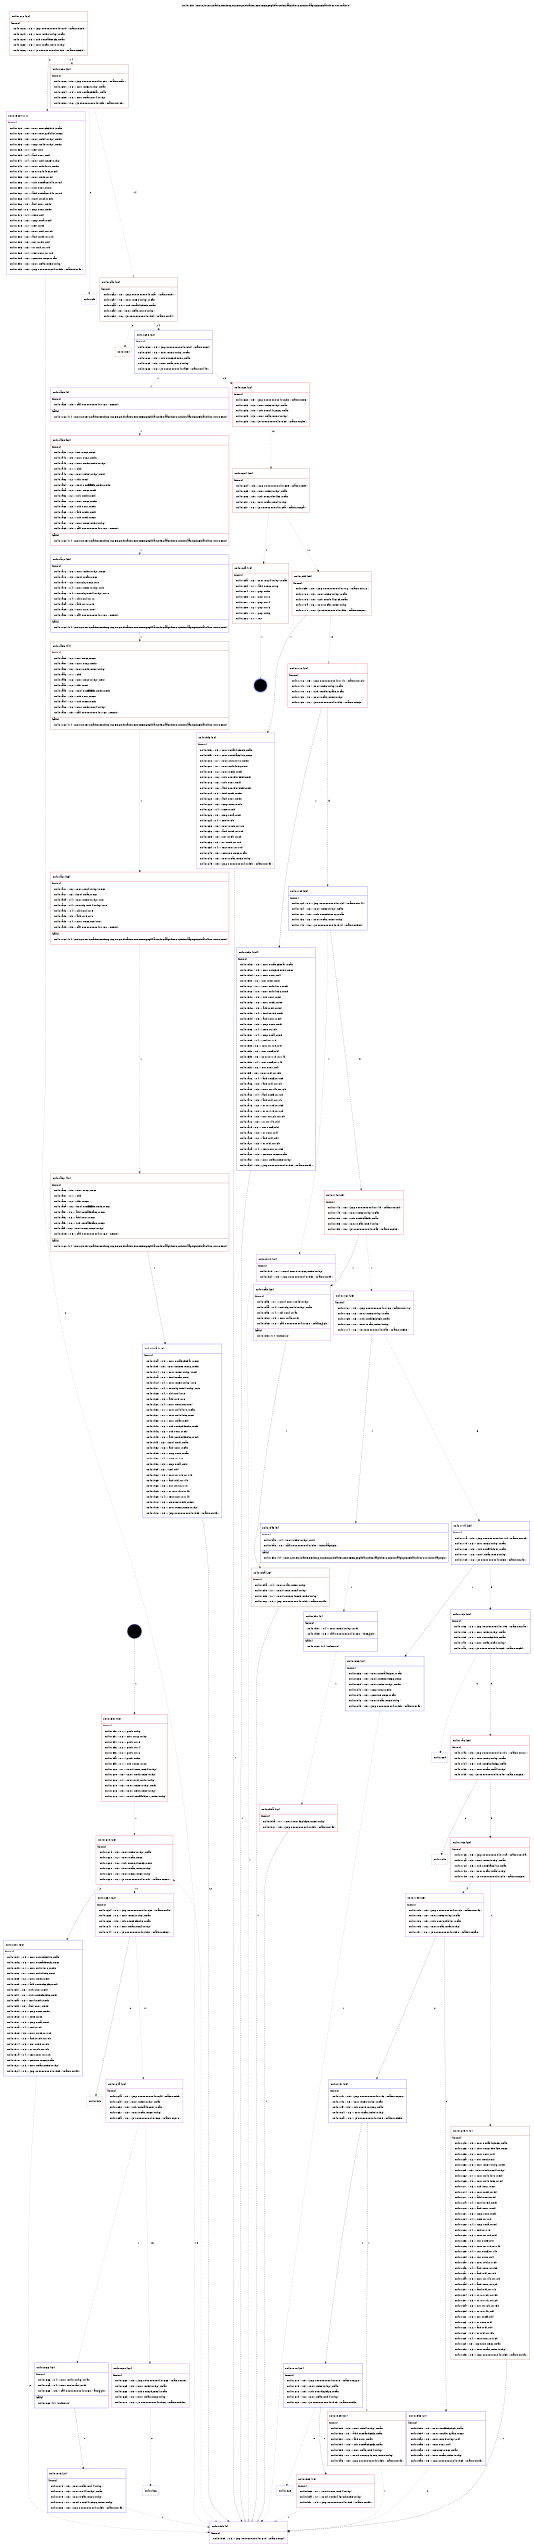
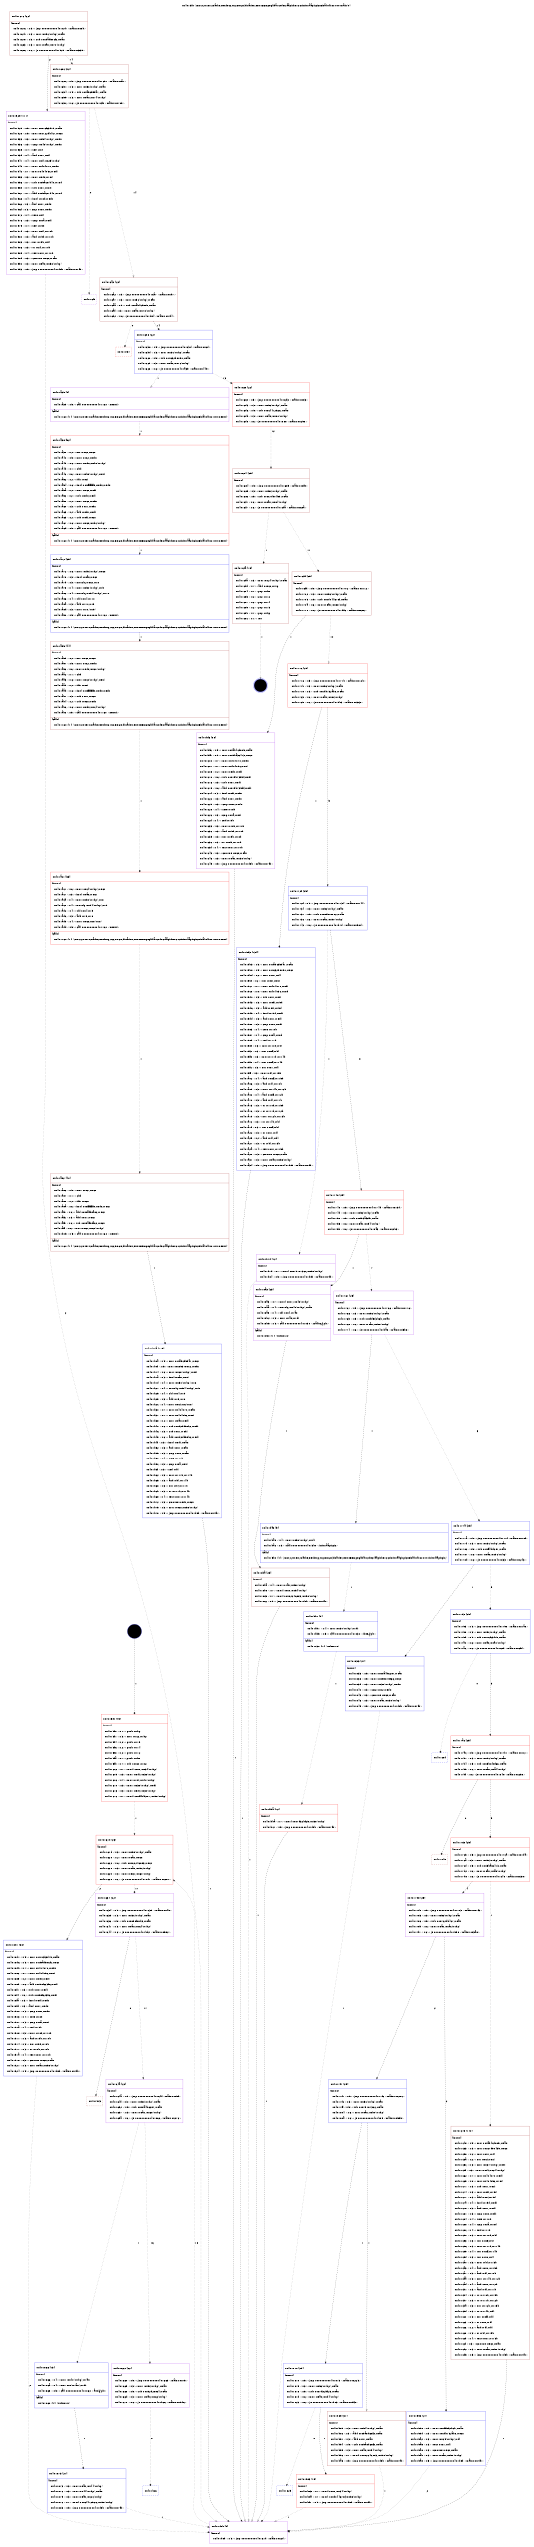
edge "0x401b0a [115]" -> "0x401deb [5]": label " 12" -> " 1"
